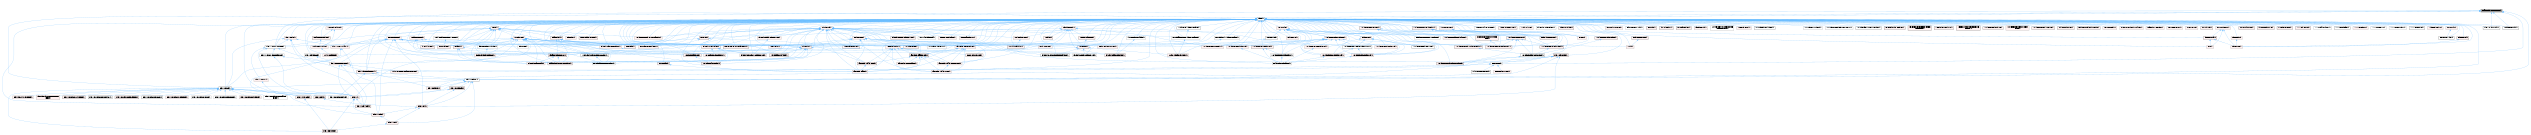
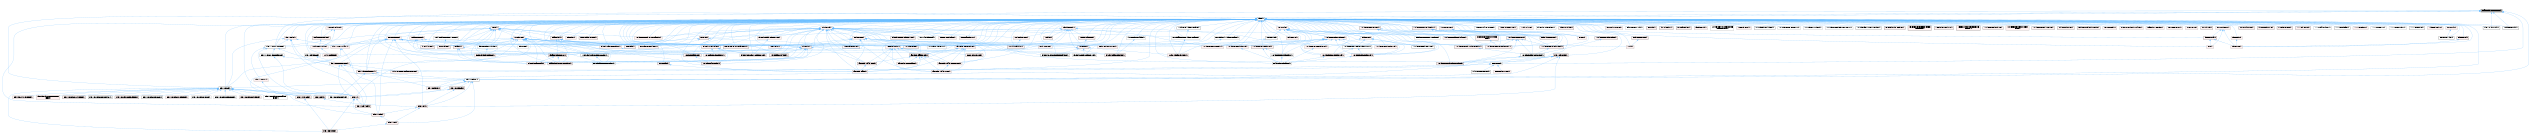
node "K2Node_CastByteToEnum.h": added
